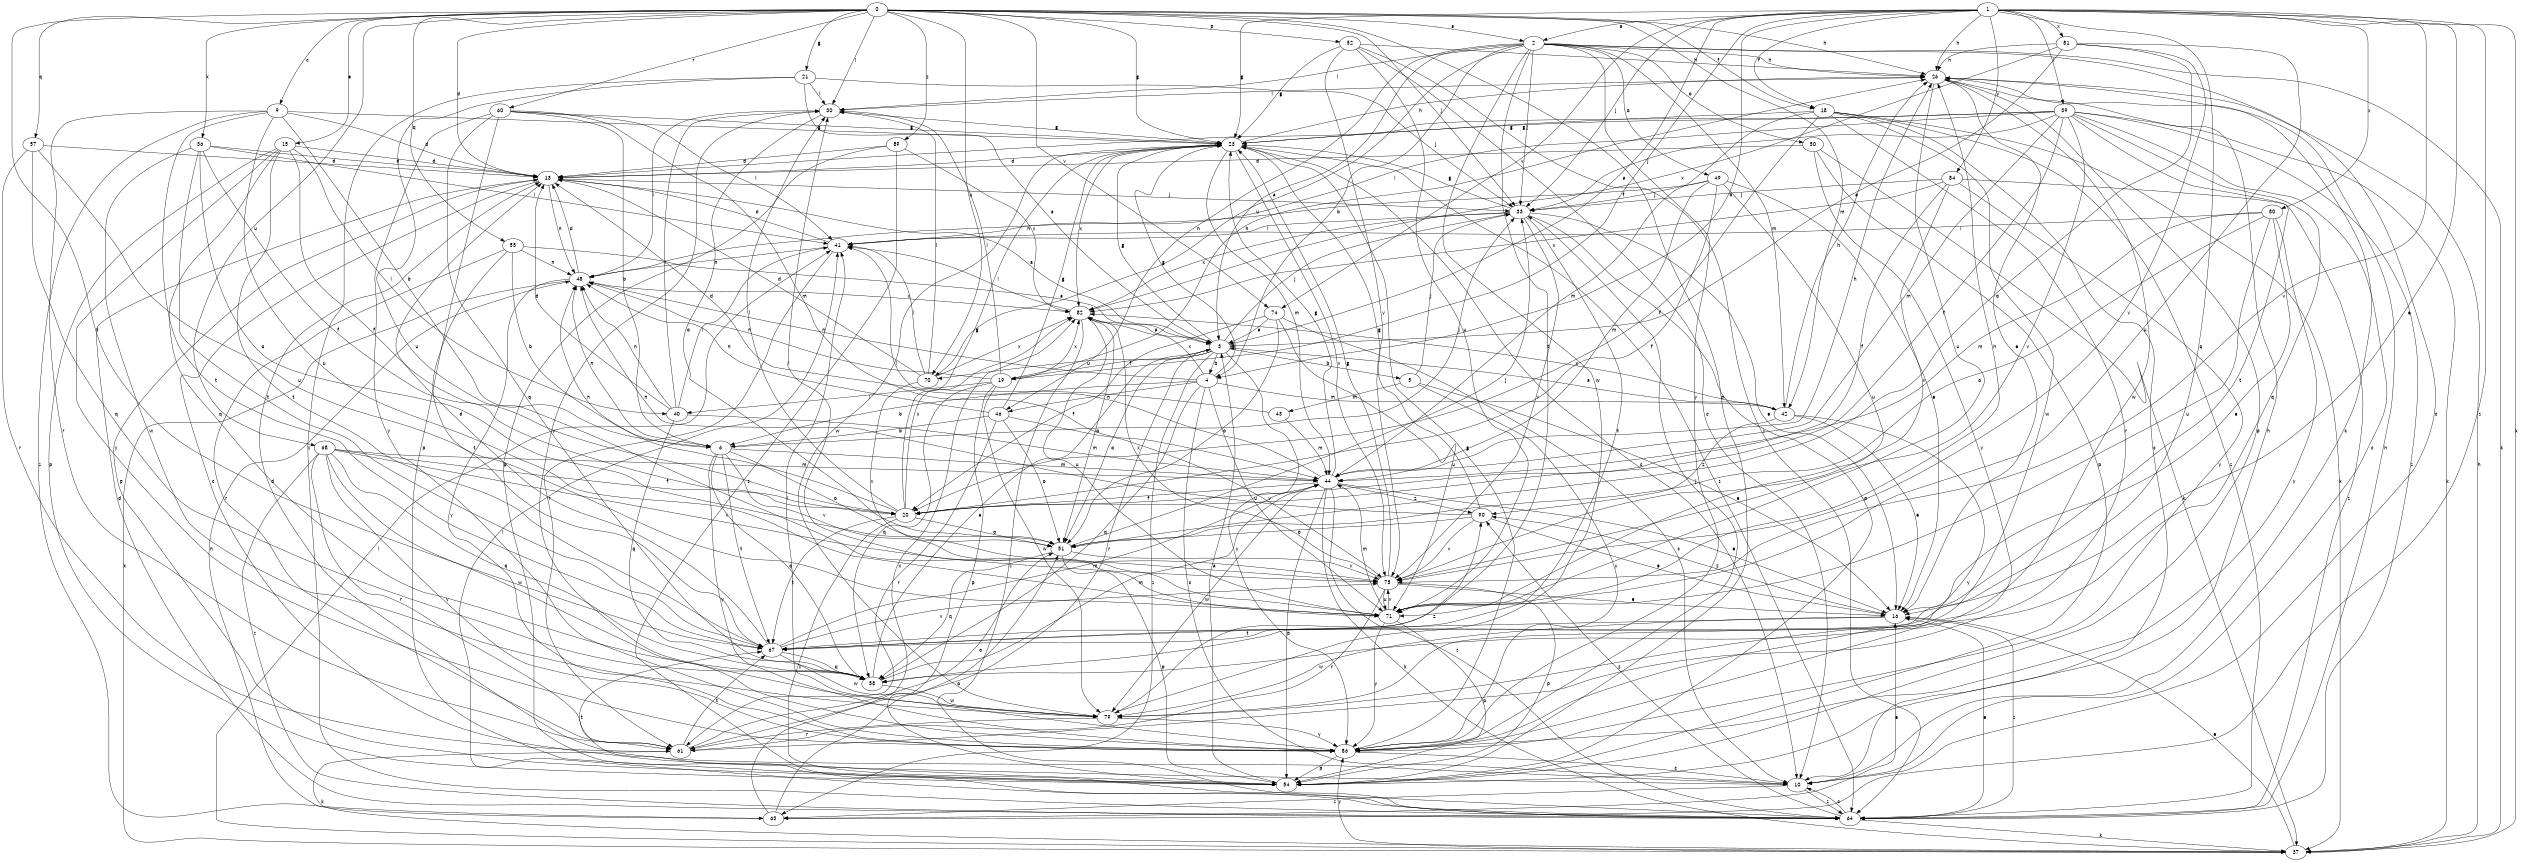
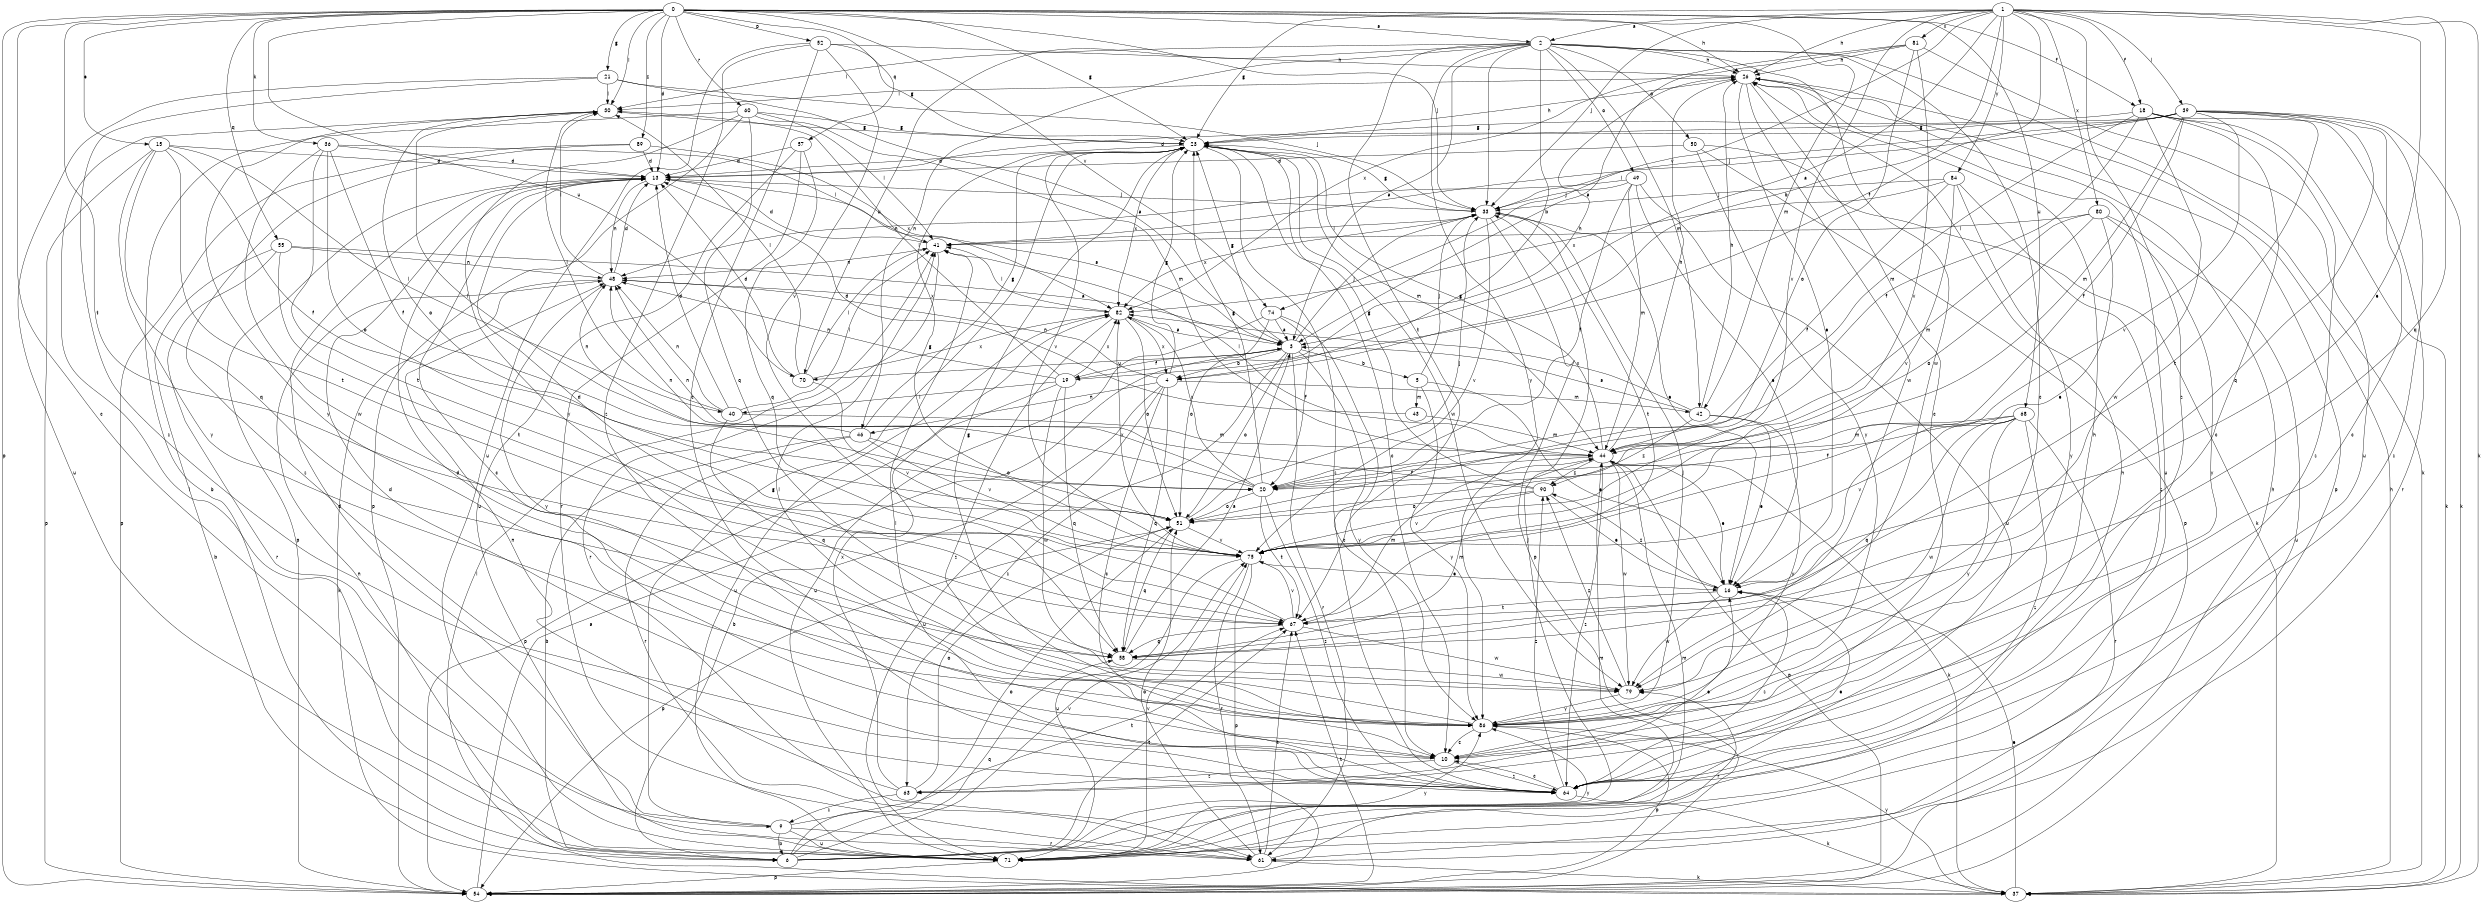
edge "4" -> "82": reversed
edge "9" -> "63": reversed
edge "79" -> "61": reversed
